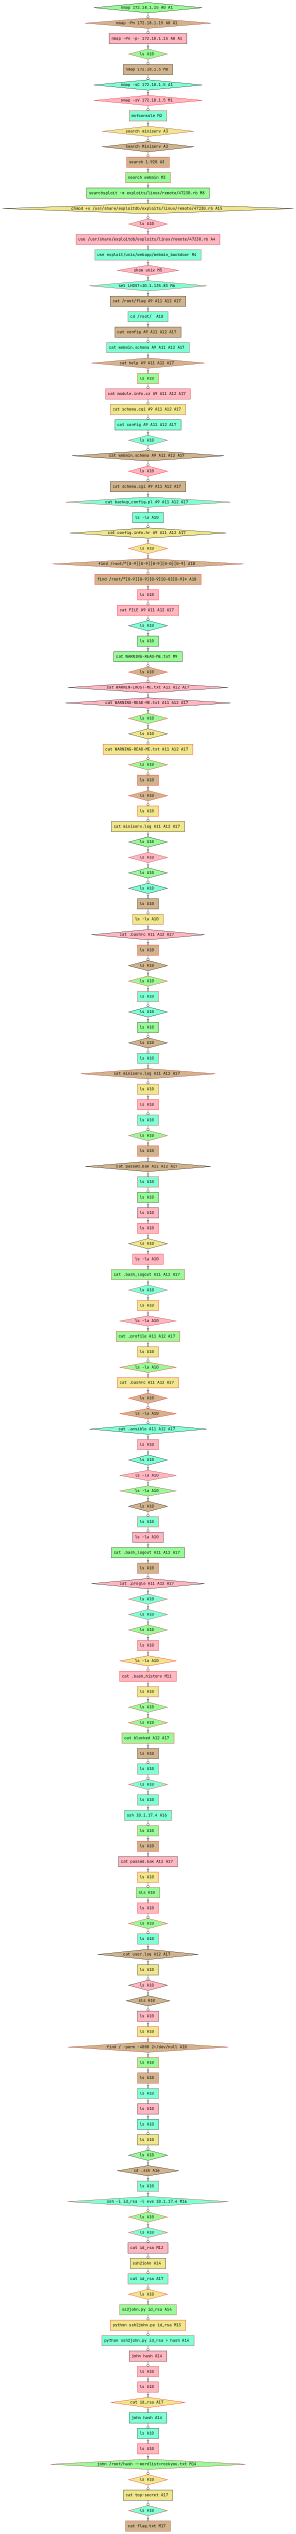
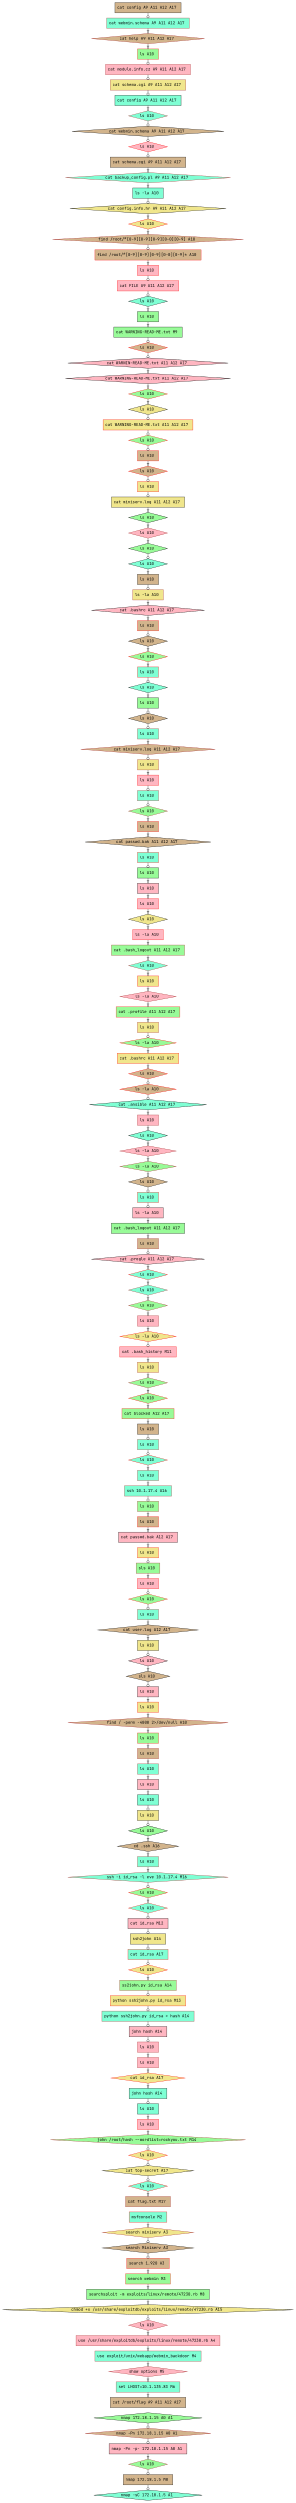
node "nmap -sV 172.18.1.5 M1": removed
node "show unix M5": label "show unix M5" -> "show options M5"
node "set LHOST=10.1.135.83 M6": shape diamond -> box
node "cd /root/  A10": removed
node "cat WARNIN-LHOST-ME.txt A11 A12 A17": label "cat WARNIN-LHOST-ME.txt A11 A12 A17" -> "cat WARNIN-READ-ME.txt A11 A12 A17"
node "cat top-secret A17": shape box -> diamond
